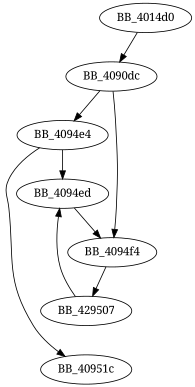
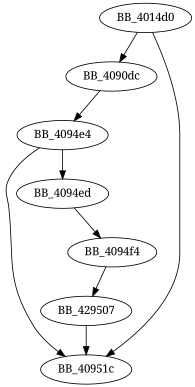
edge "BB_4090dc" -> "BB_4094f4": removed
edge "BB_4014d0" -> "BB_40951c": added
edge "BB_429507" -> "BB_4094ed": now "BB_429507" -> "BB_40951c"
